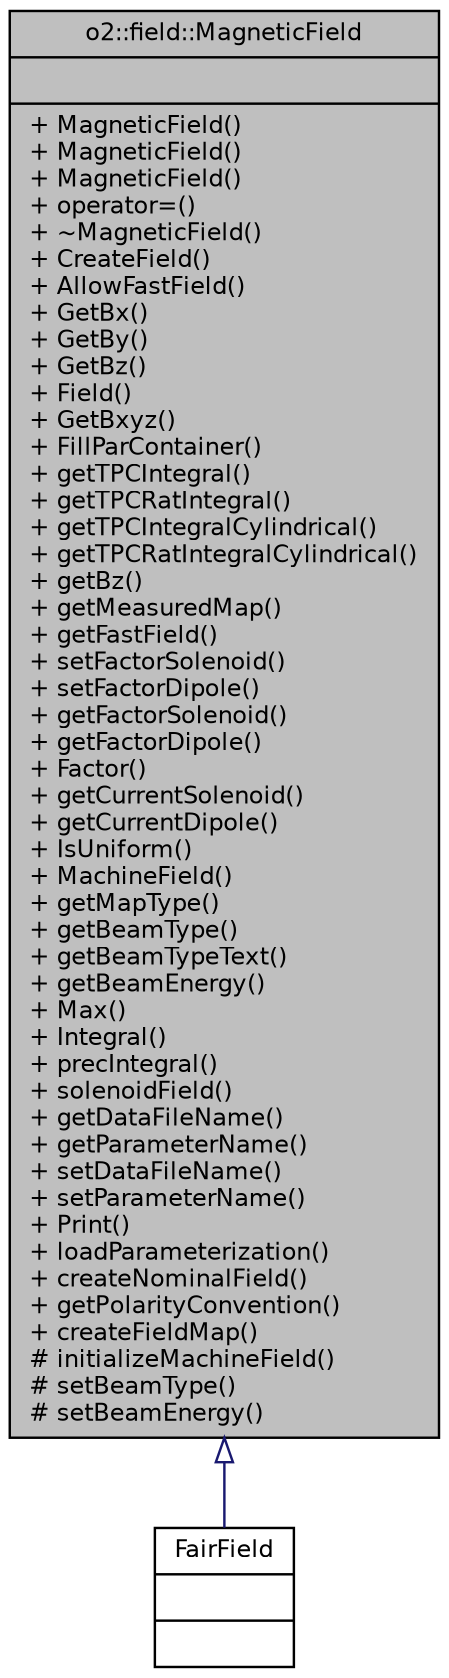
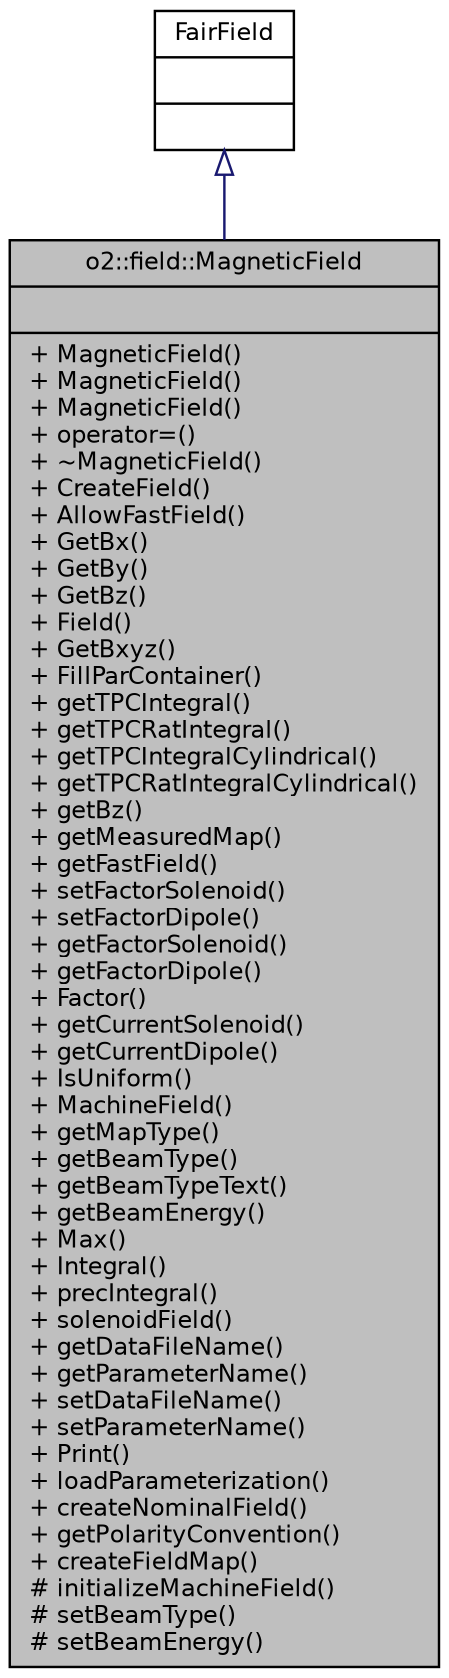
edge "FairField" -> "o2::field::MagneticField": reversed
